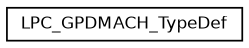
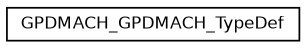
node "LPC_GPDMACH_TypeDef": label "LPC_GPDMACH_TypeDef" -> "GPDMACH_GPDMACH_TypeDef"
